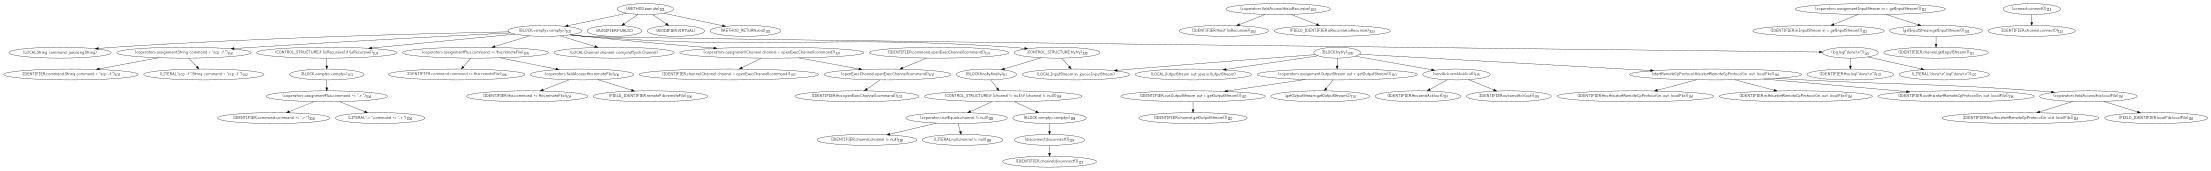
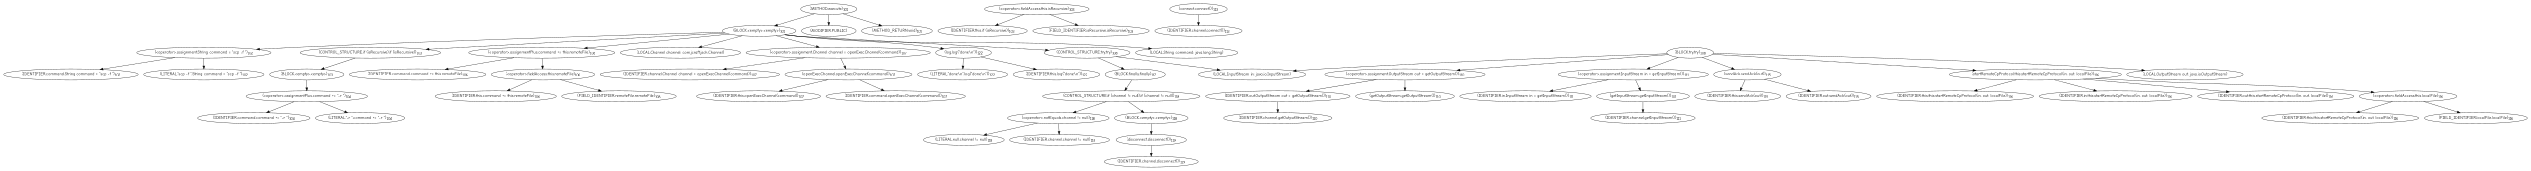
node "(MODIFIER,VIRTUAL)": removed
edge "(IDENTIFIER,command,openExecChannel(command))" -> "(openExecChannel,openExecChannel(command))": reversed
edge "(BLOCK,try,try)" -> "(<operator>.assignment,InputStream in = getInputStream())": added
